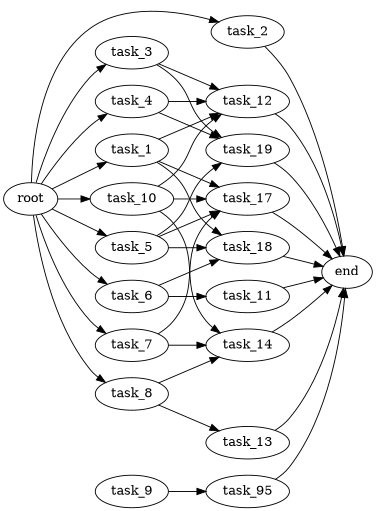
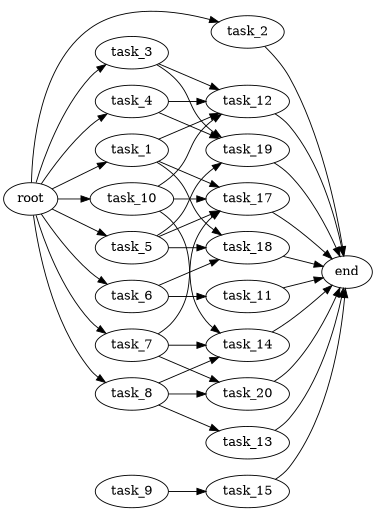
node "task_20": added
node "task_95": label "task_95" -> "task_15"
